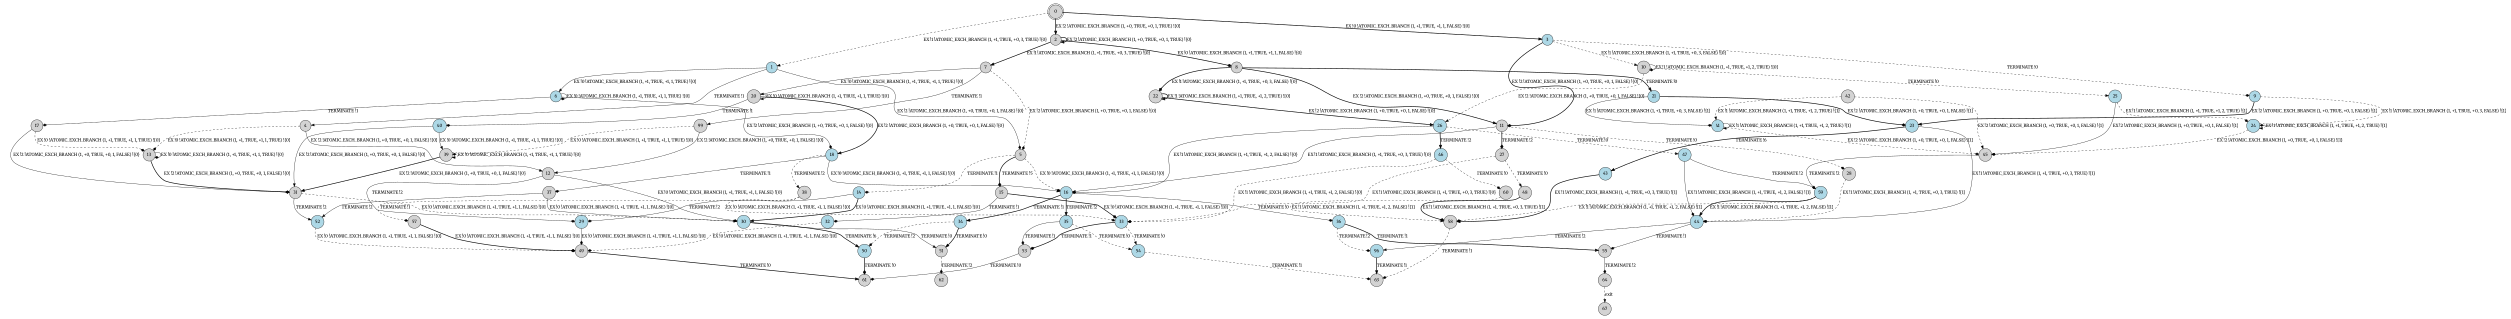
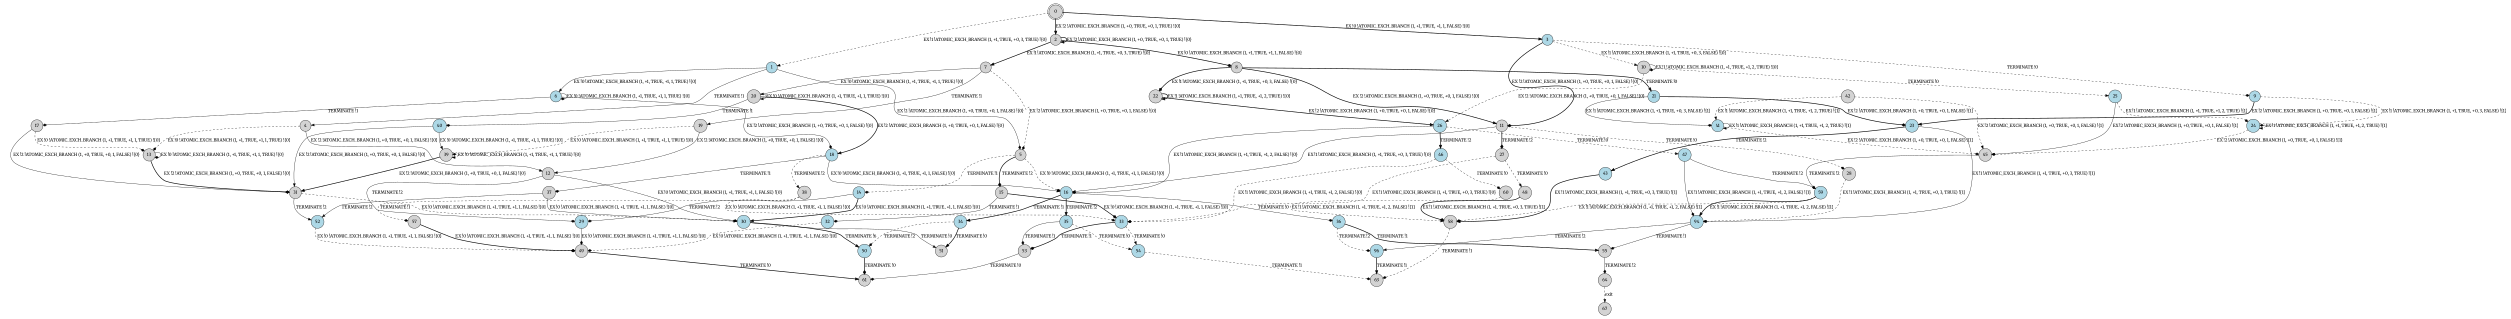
node "99": label "99" -> "19"
edge "23" -> "43": label "TERMINATE !6" -> "TERMINATE !2"
edge "5" -> "15": label "TERMINATE !5" -> "TERMINATE !2"
node "44": label "44" -> "94"
node "62": removed
